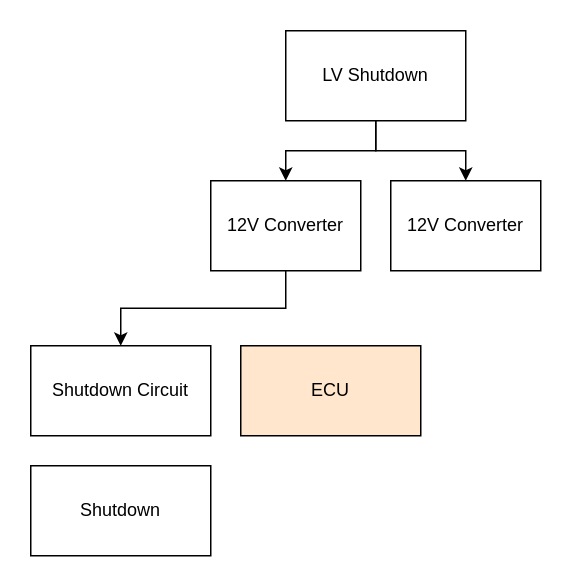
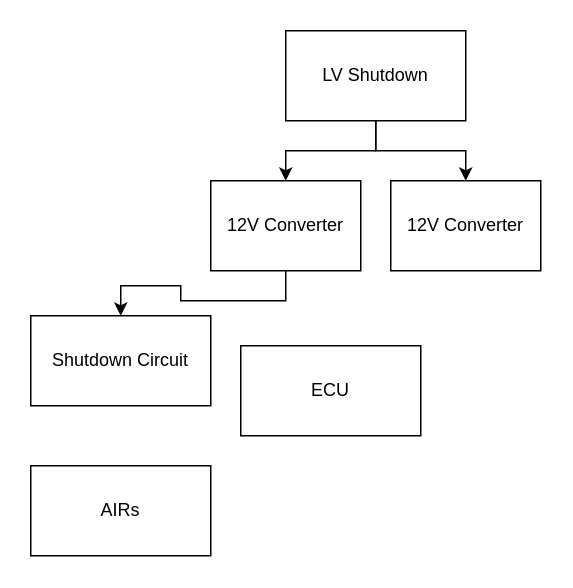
node "Shutdown Circuit": moved (121, 391) -> (121, 361)
node "ECU": fillcolor #ffe6cc -> #ffffff
node "Shutdown": label "Shutdown" -> "AIRs"
